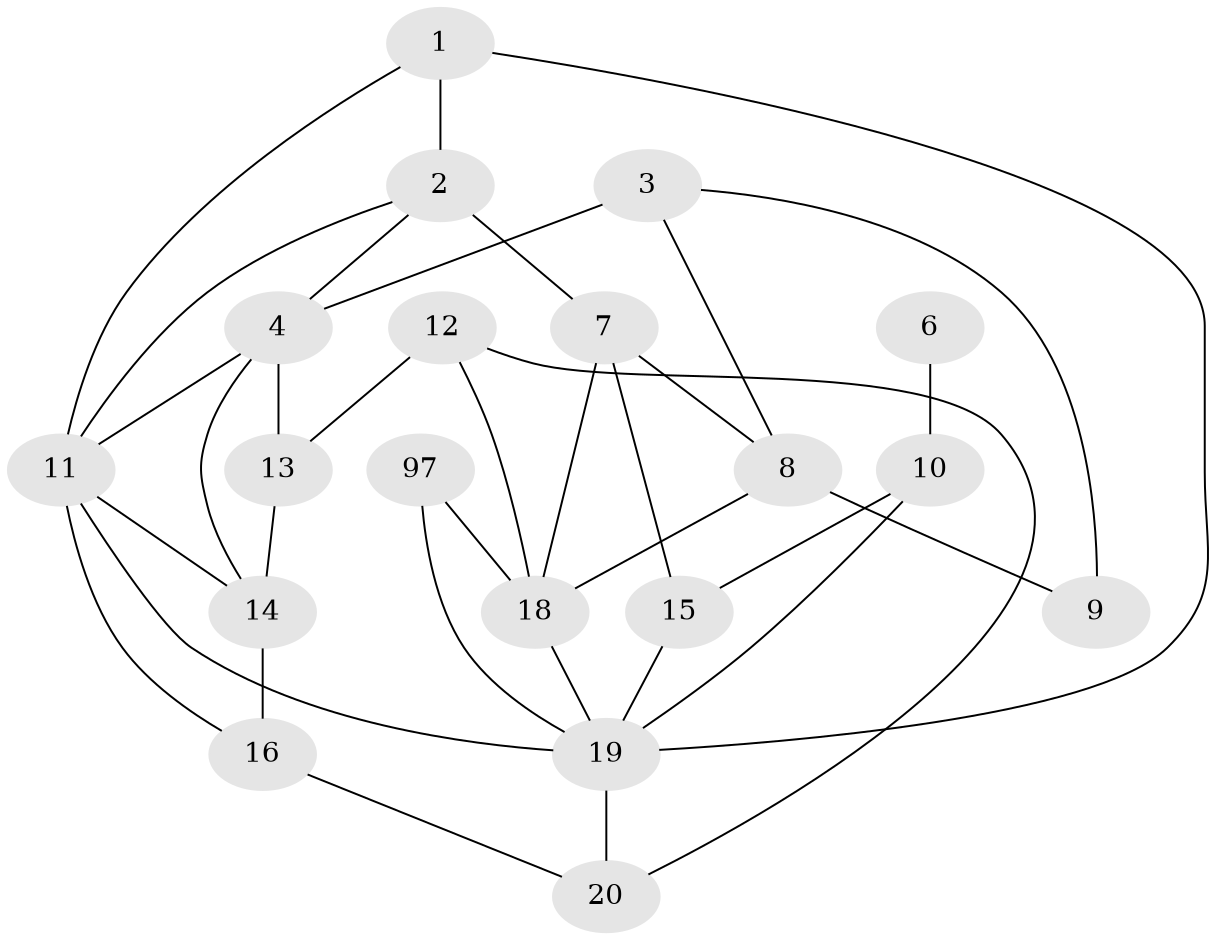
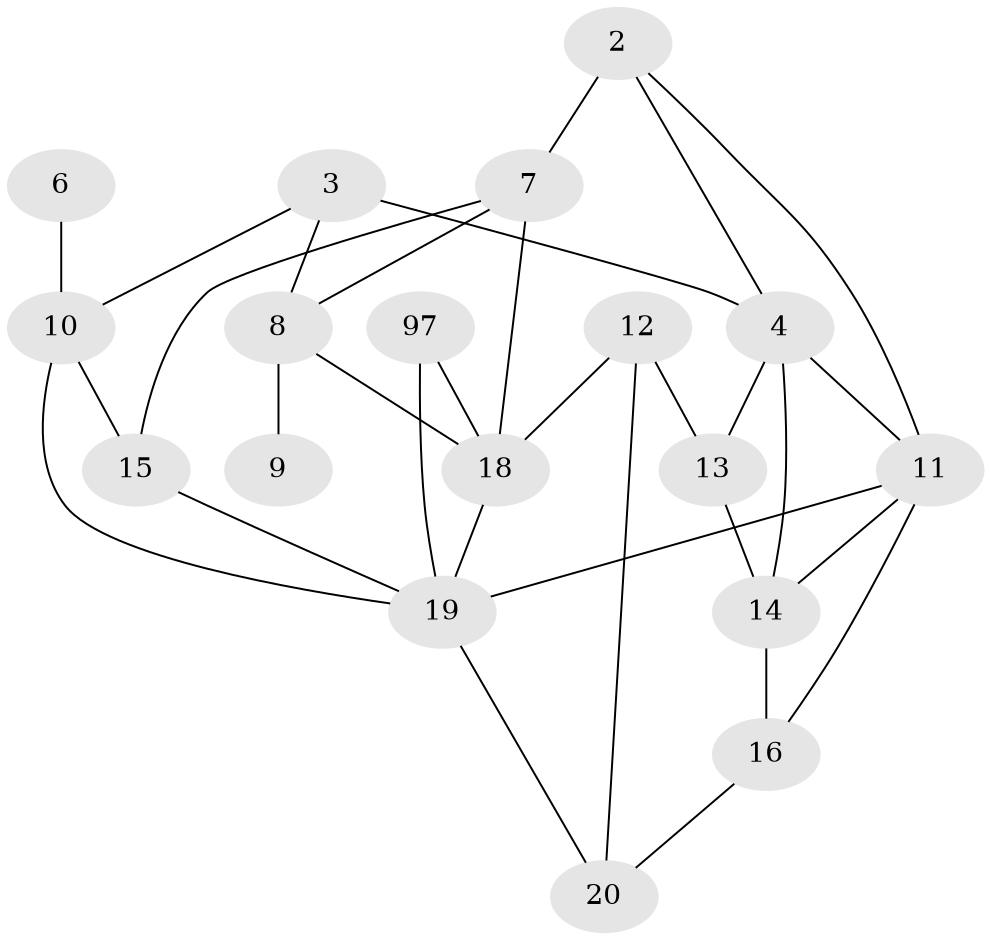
node "1": removed
edge "3" -- "9": now "3" -- "10"
